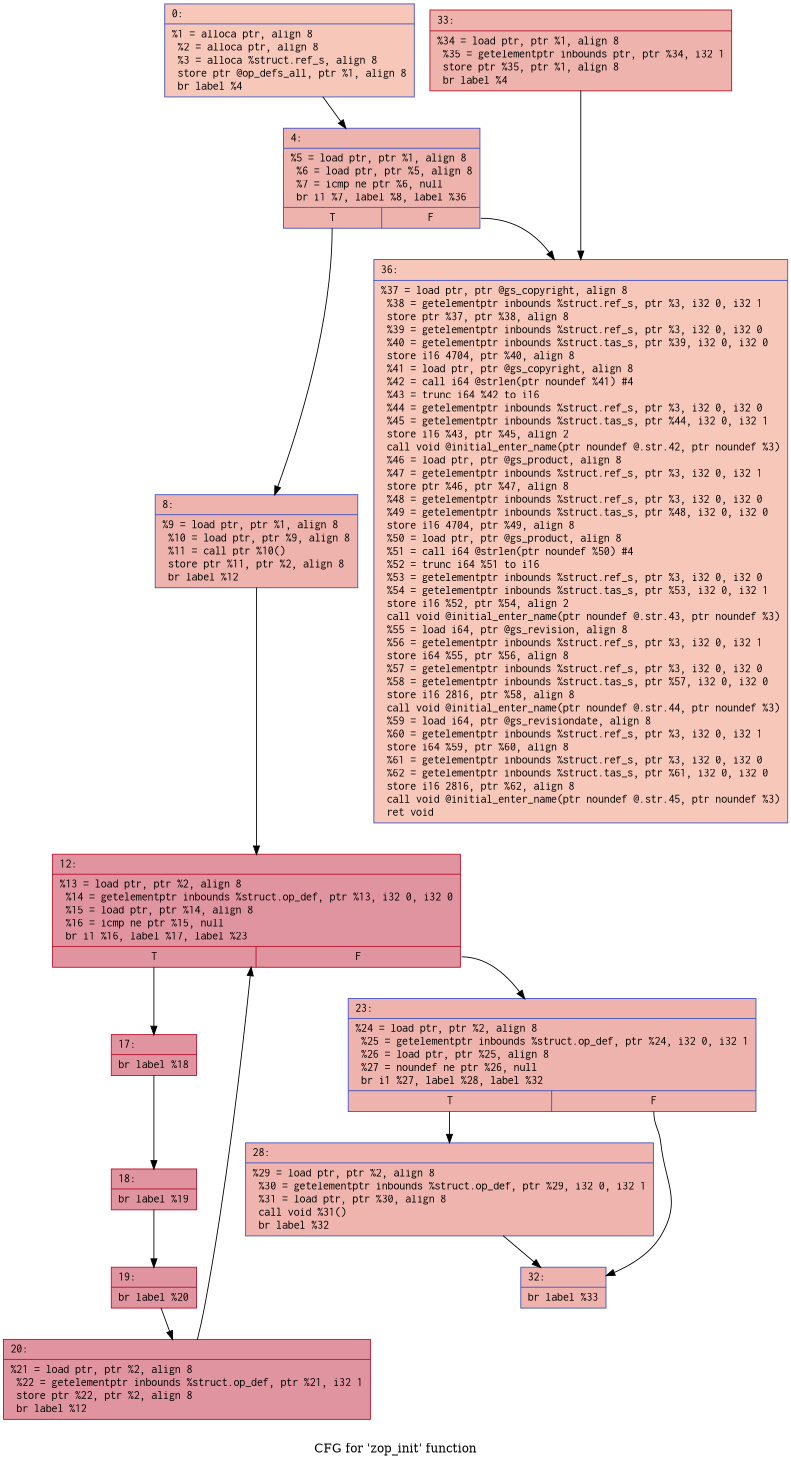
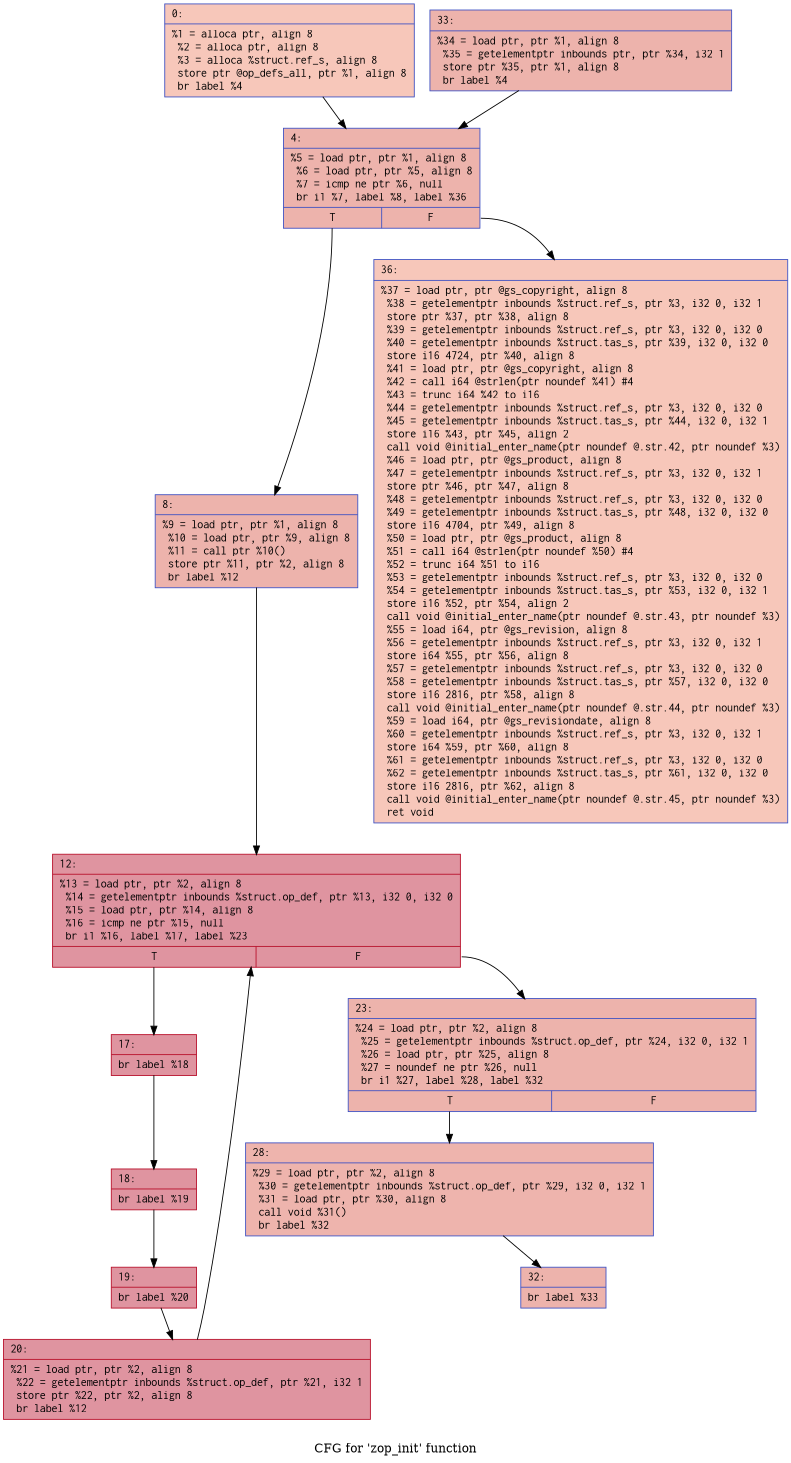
node "33:": color #b70d28ff -> #3d50c3ff
edge "33:" -> "36:": now "33:" -> "4:"
node "36:": text "store i16 4704, ptr %40, align 8" -> "store i16 4724, ptr %40, align 8"
edge "23:" -> "32:": removed
